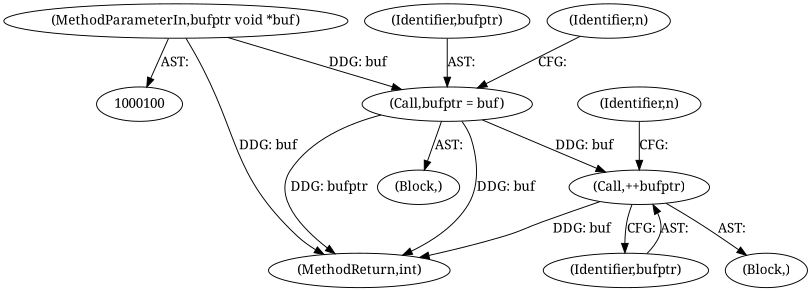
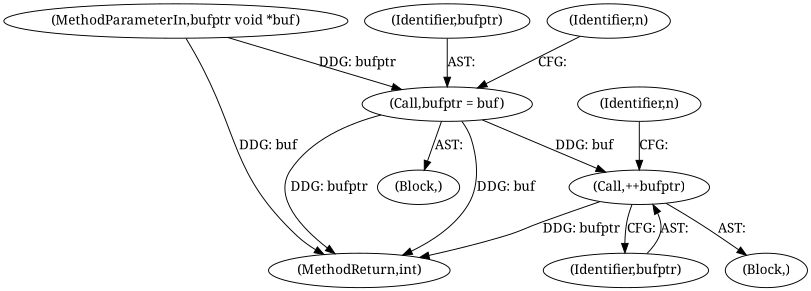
edge "(MethodParameterIn,bufptr void *buf)" -> "(Call,bufptr = buf)": label "DDG: buf" -> "DDG: bufptr"
node "1000100": removed
edge "(Call,++bufptr)" -> "(MethodReturn,int)": label "DDG: buf" -> "DDG: bufptr"
